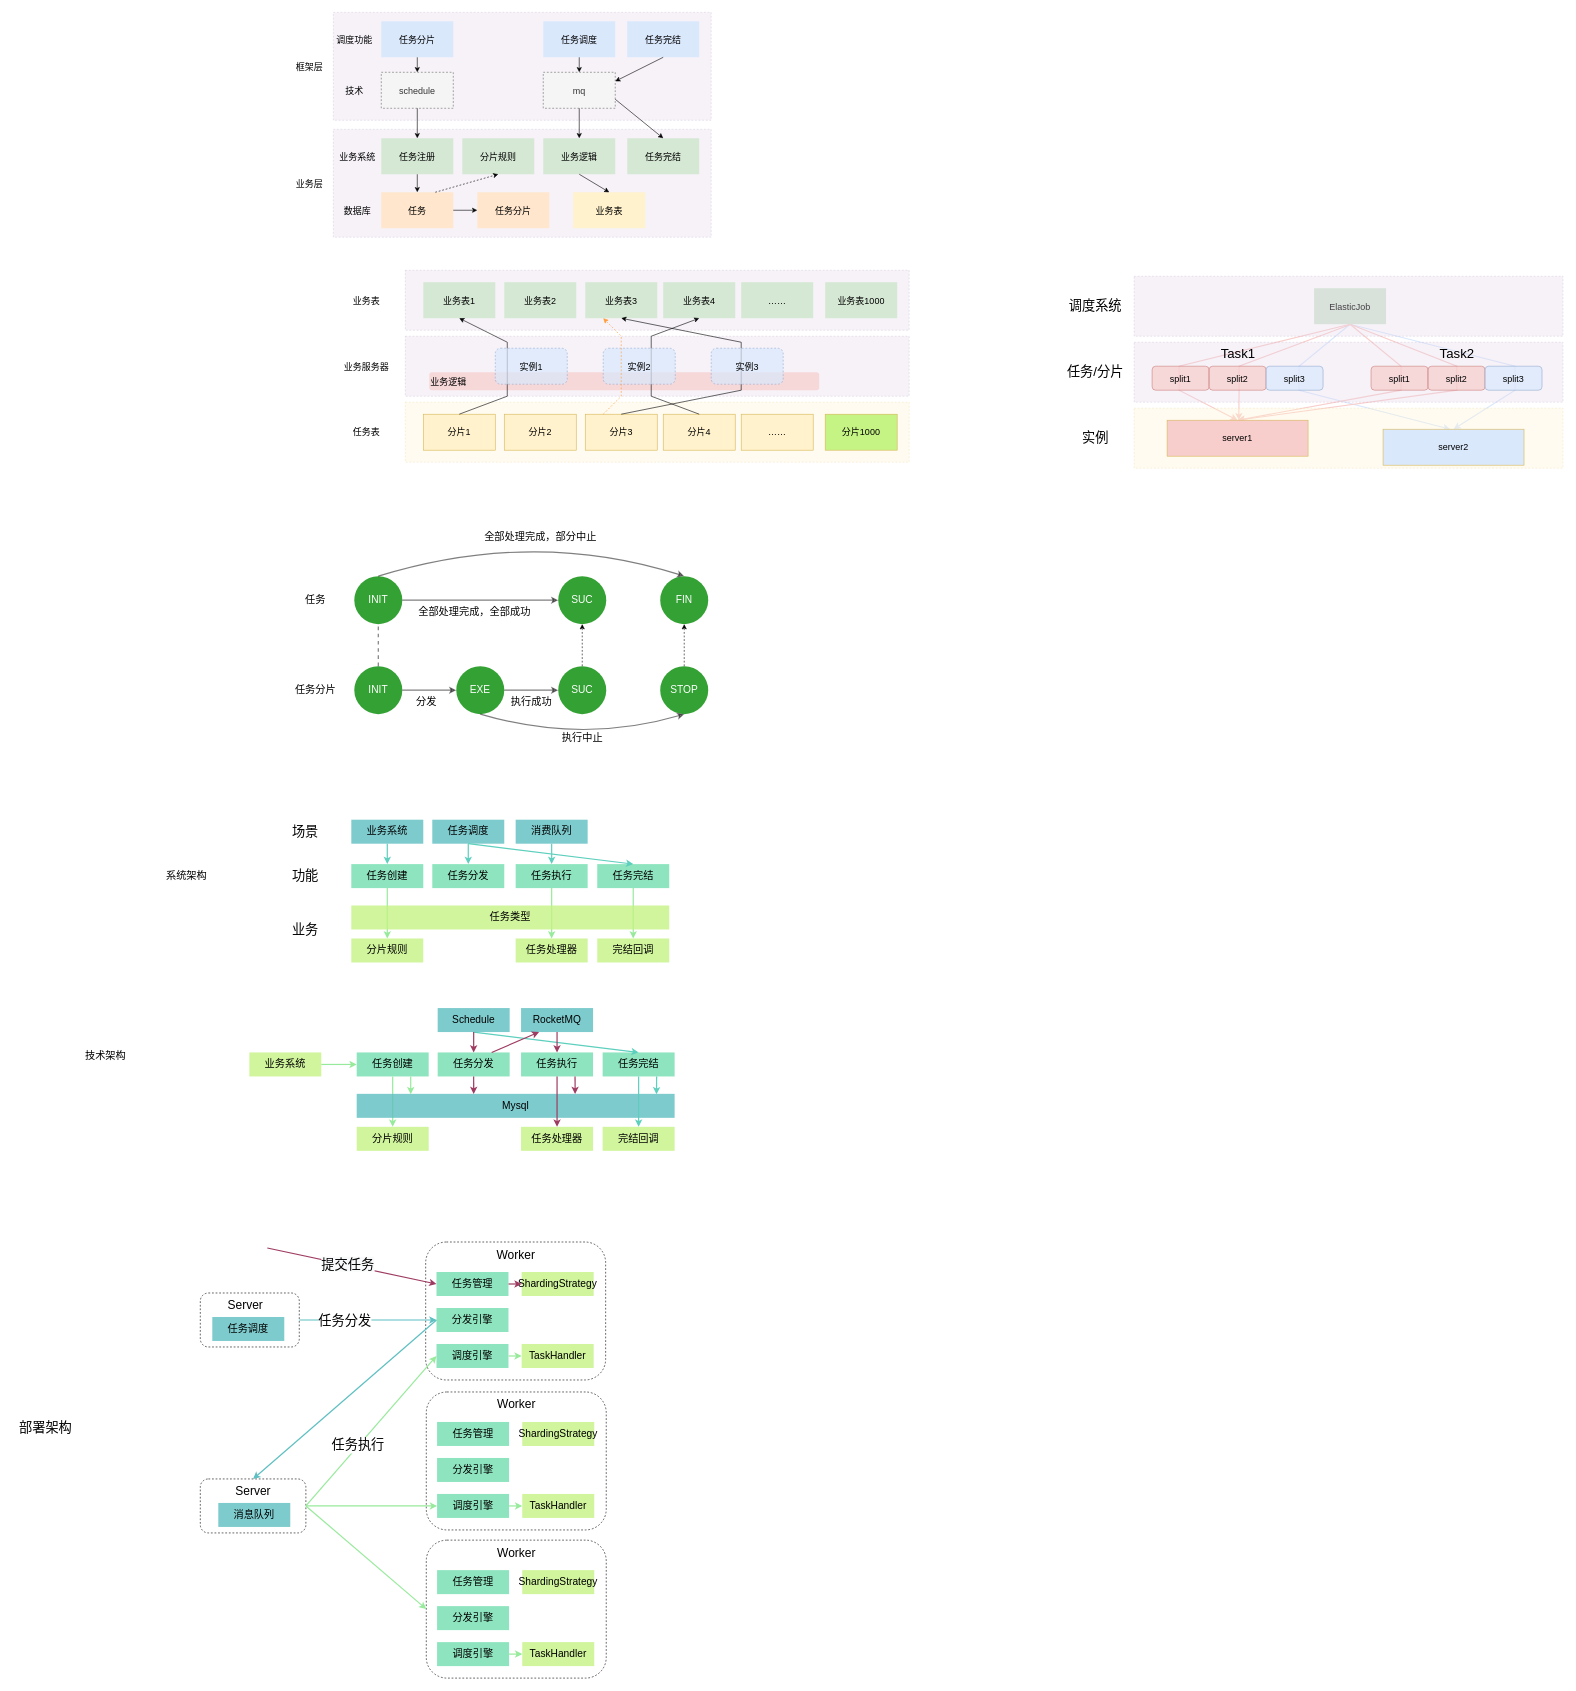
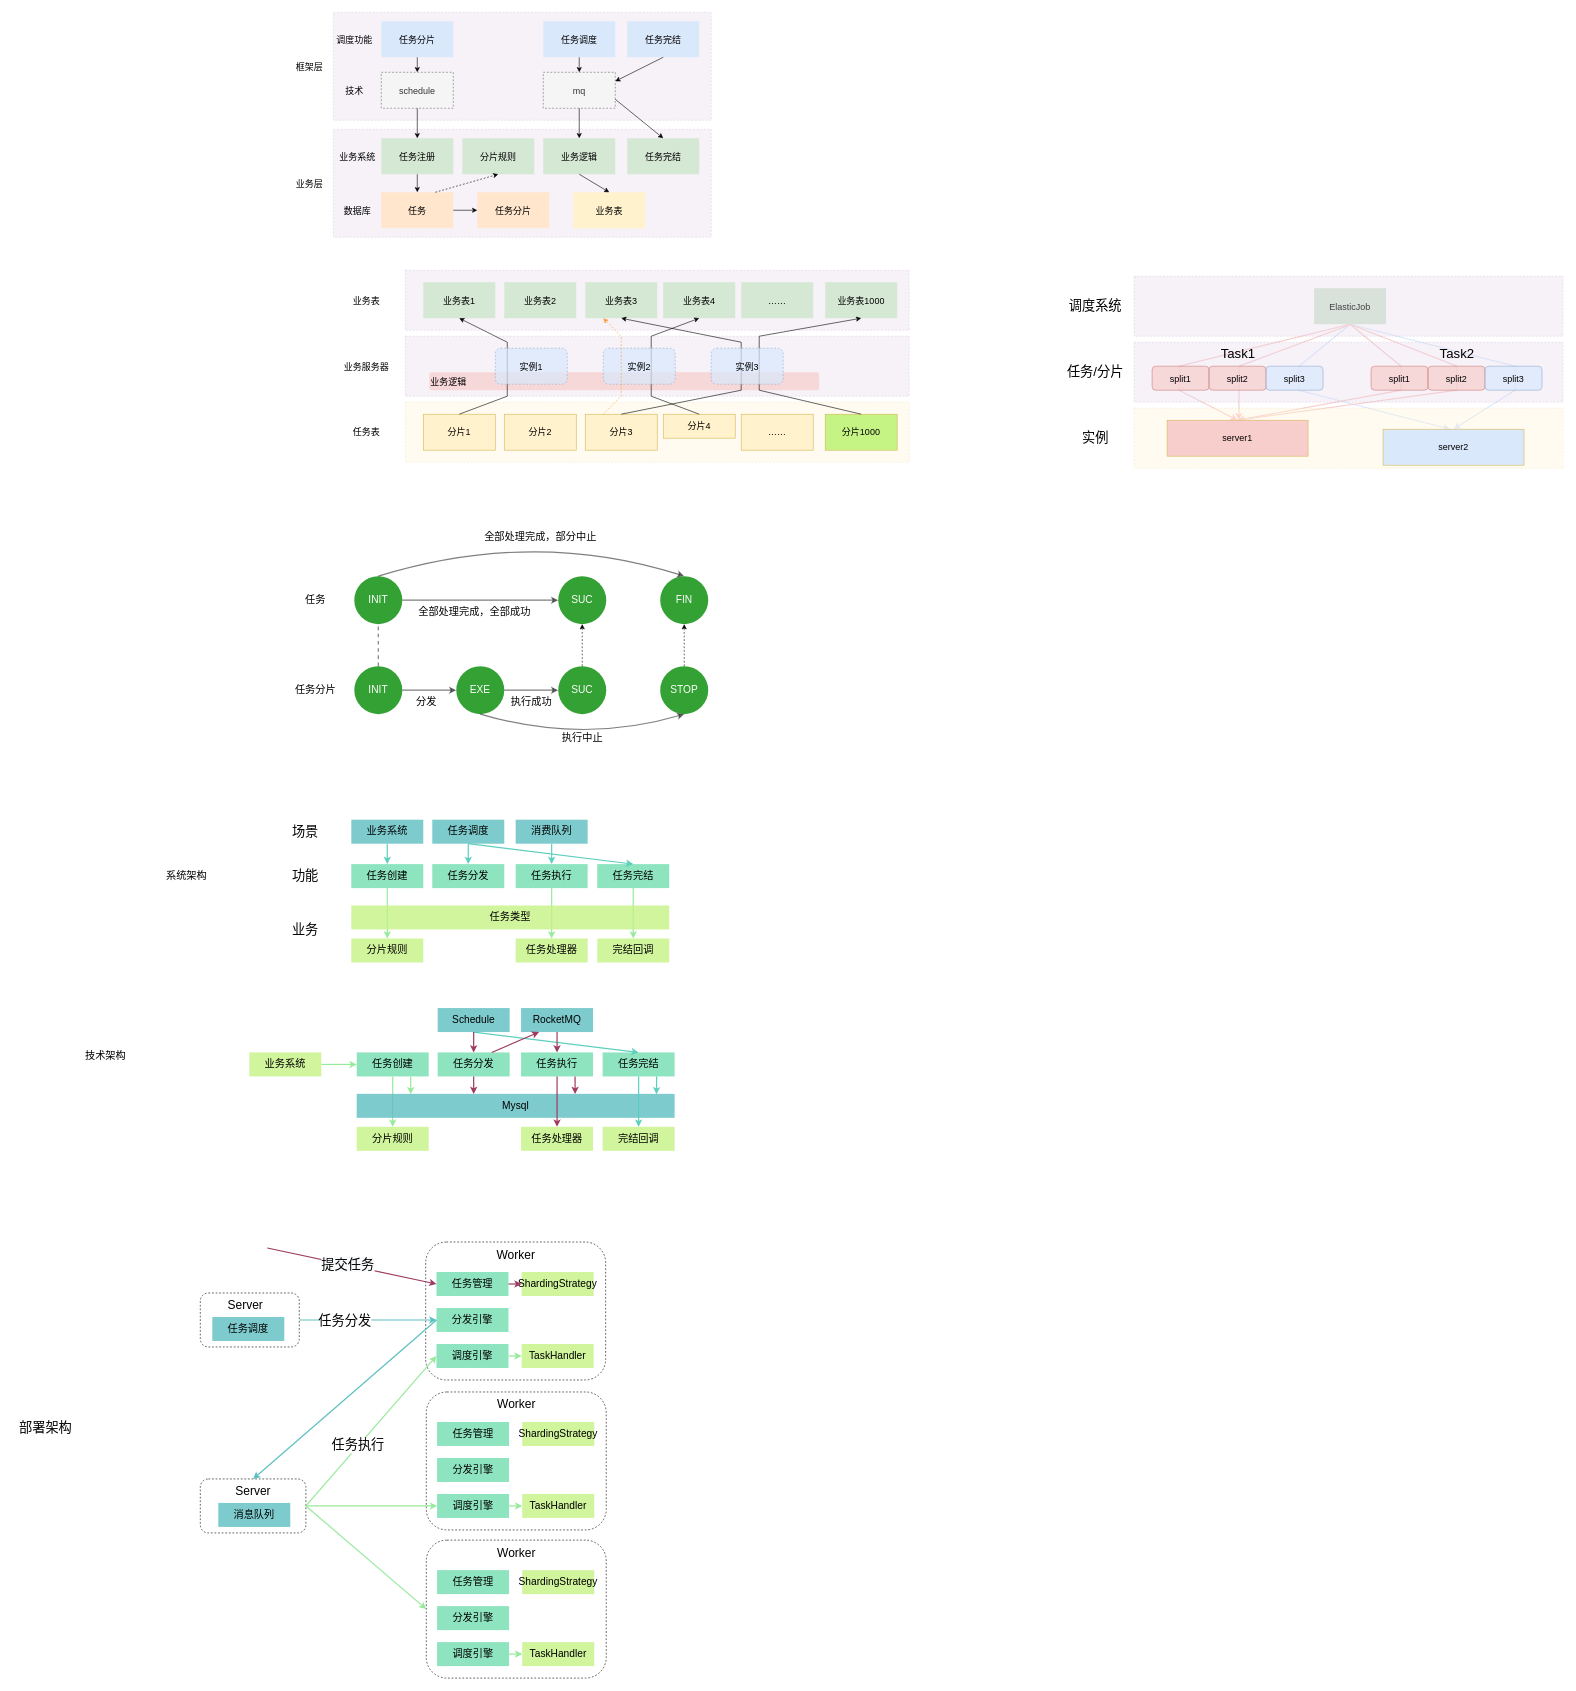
edge "分片1000" -> "业务表1000": added
node "分片4": size 72x36 -> 72x24
